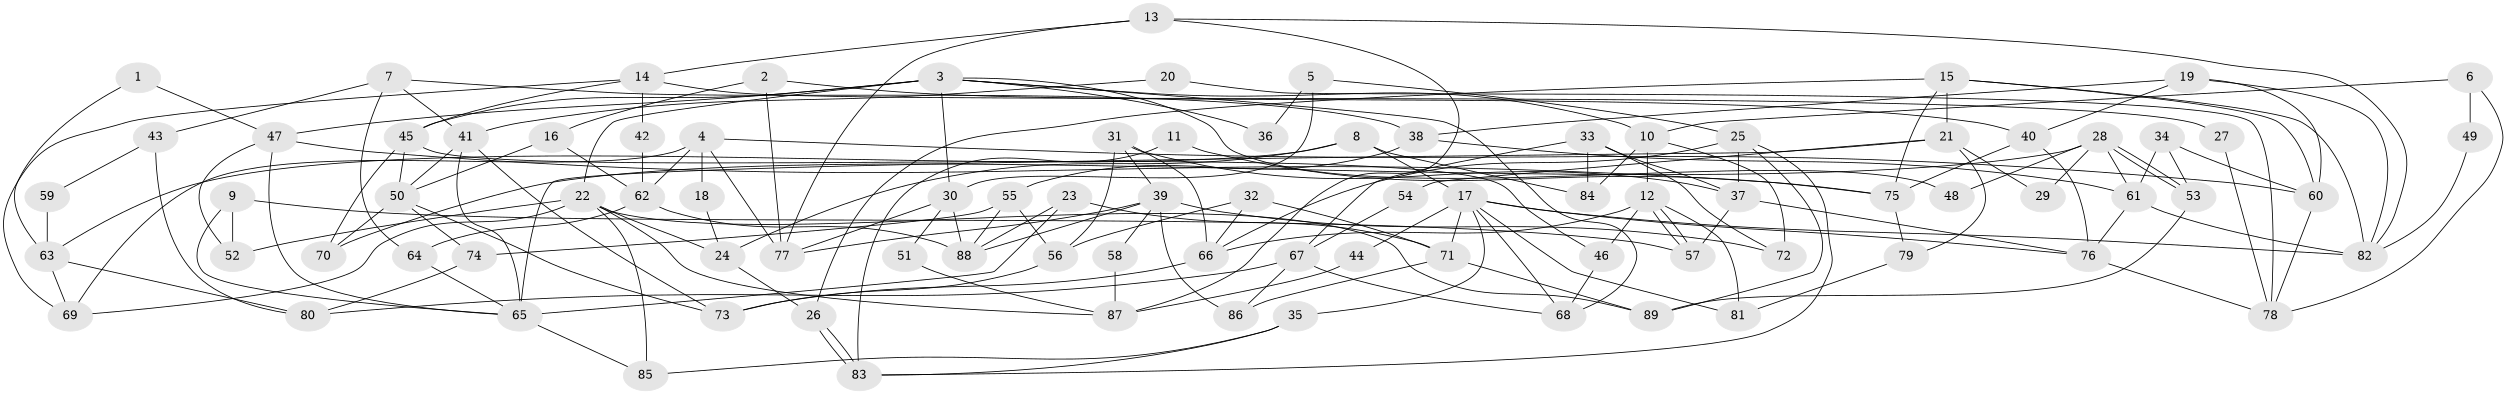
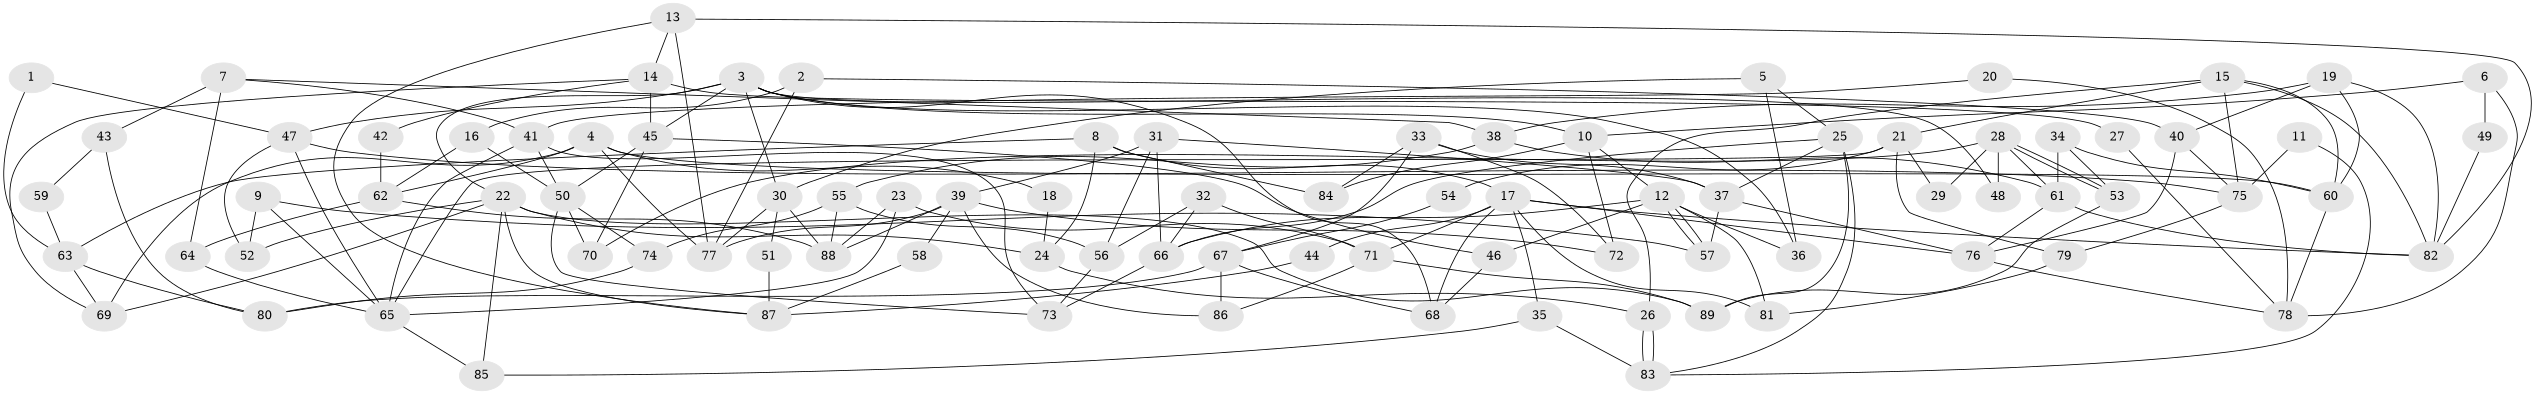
edge "12" -- "36": added
